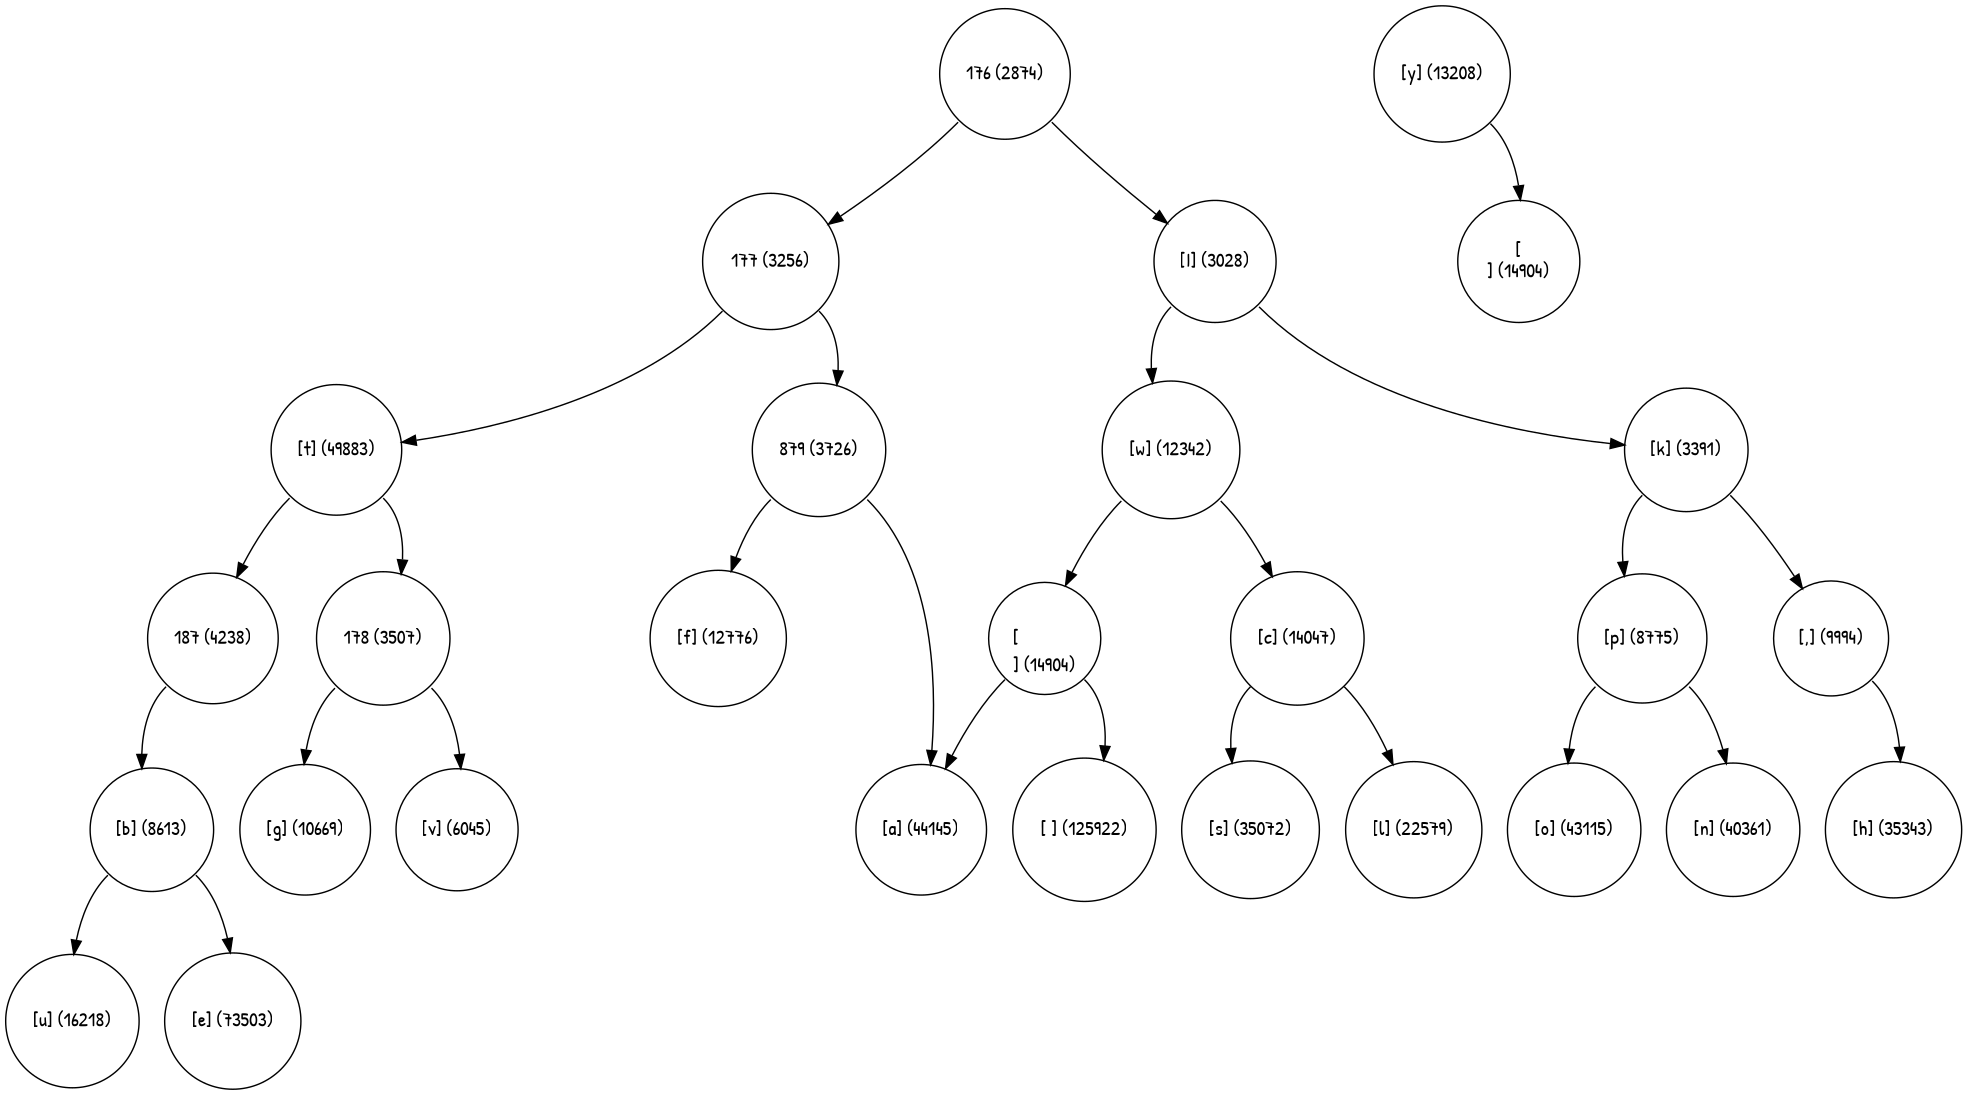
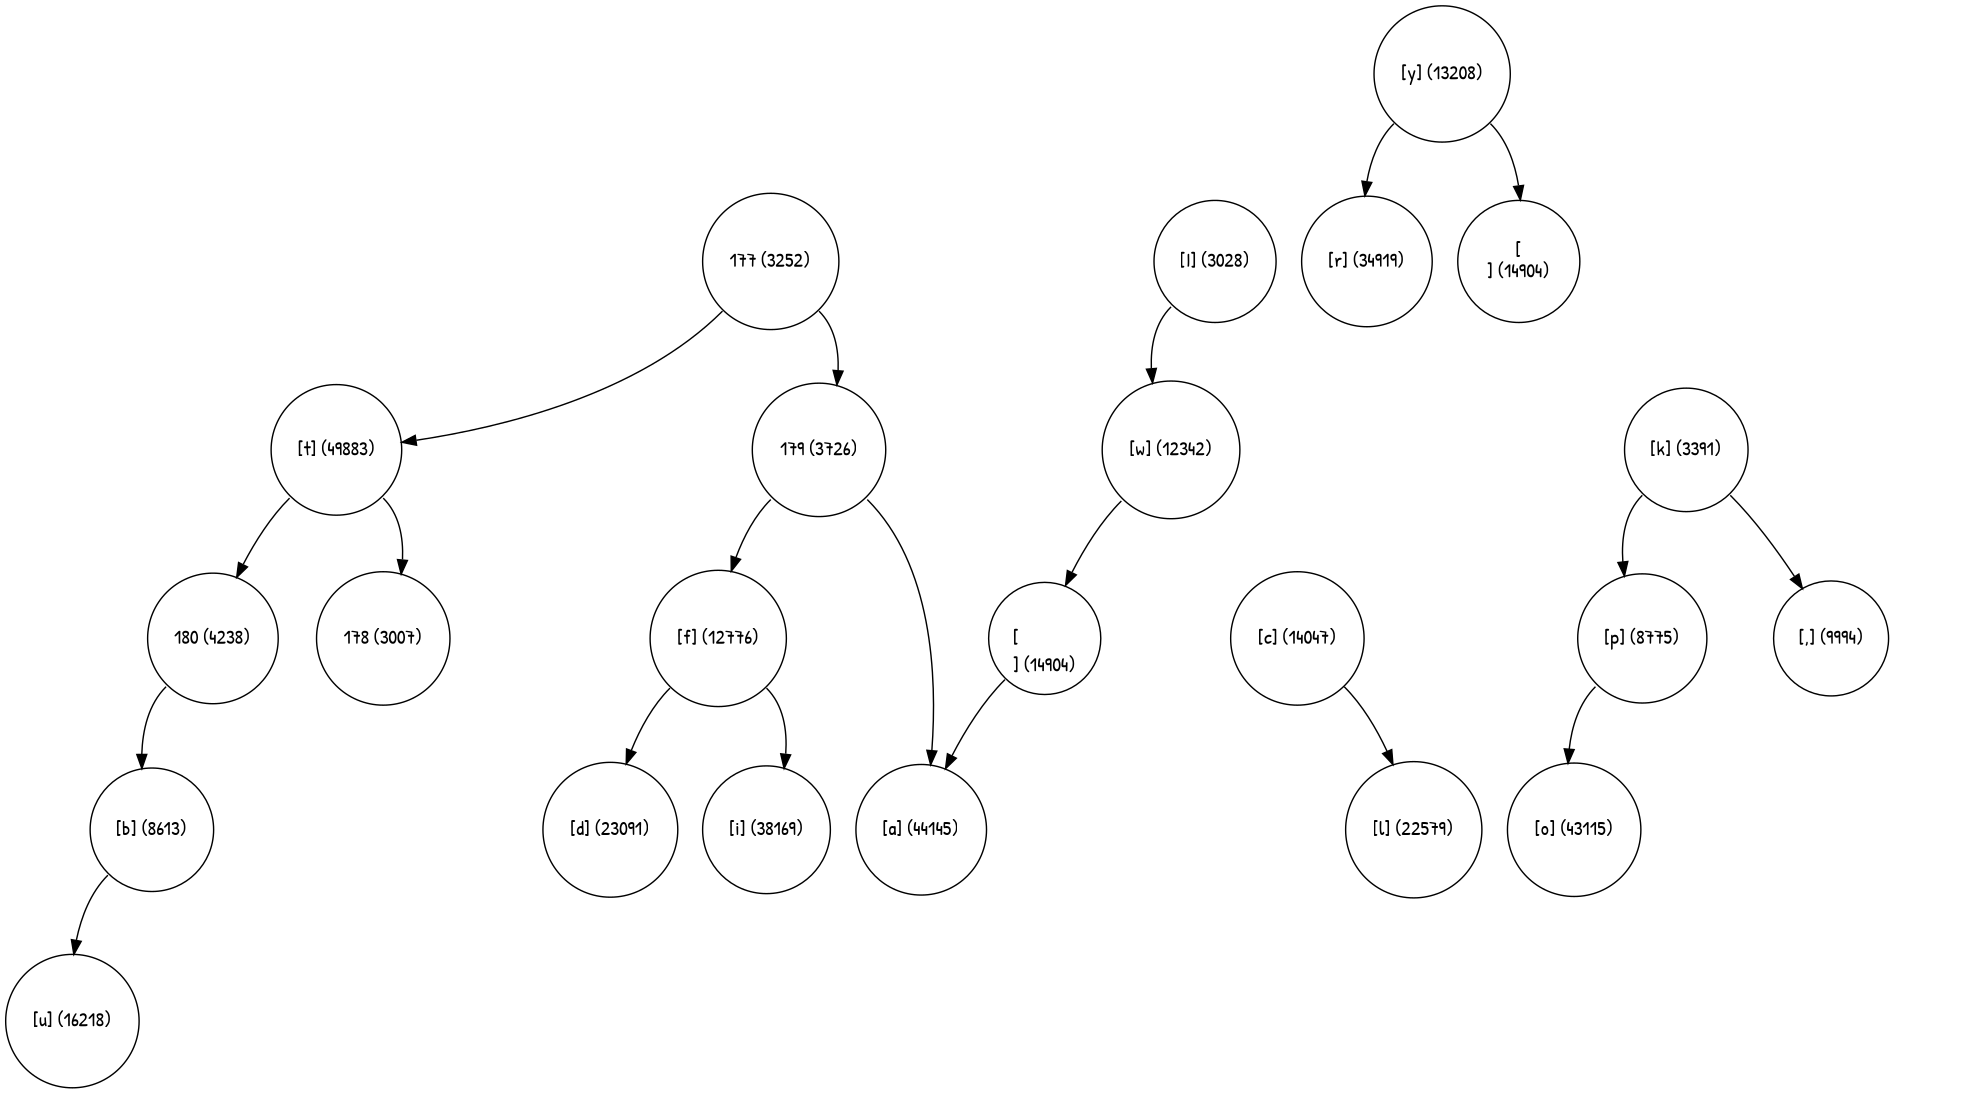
node "176 (2874)": removed
node "177 (3256)": label "177 (3256)" -> "177 (3252)"
node "[r] (34919)": added
edge "[I] (3028)" -> "[k] (3391)": removed
node "879 (3726)": label "879 (3726)" -> "179 (3726)"
edge "[w] (12342)" -> "[c] (14047)": removed
node "187 (4238)": label "187 (4238)" -> "180 (4238)"
node "178 (3507)": label "178 (3507)" -> "178 (3007)"
node "[g] (10669)": removed
node "[v] (6045)": removed
node "[d] (23091)": added
node "[i] (38169)": added
node "[ ] (125922)": removed
node "[s] (35072)": removed
node "[n] (40361)": removed
node "[h] (35343)": removed
node "[e] (73503)": removed
